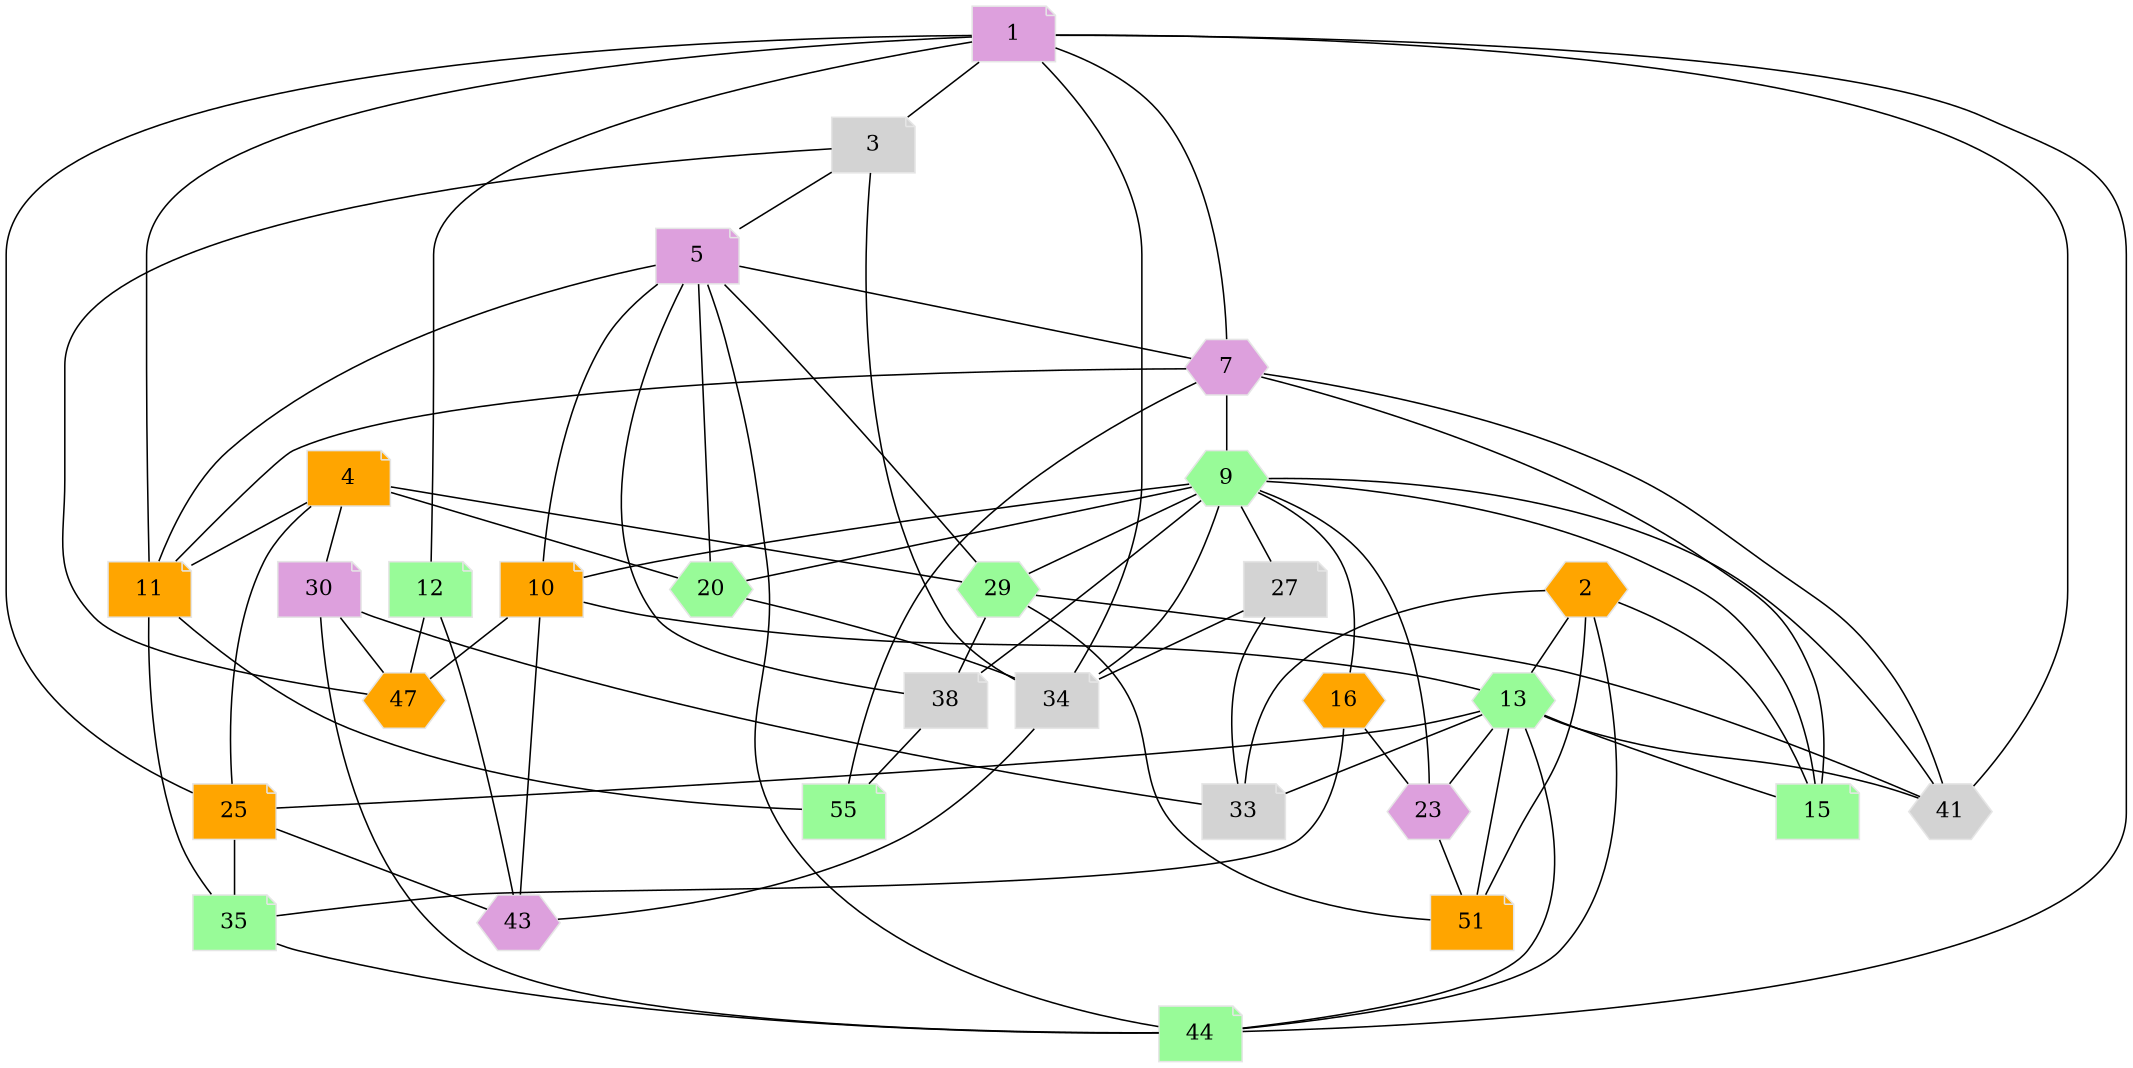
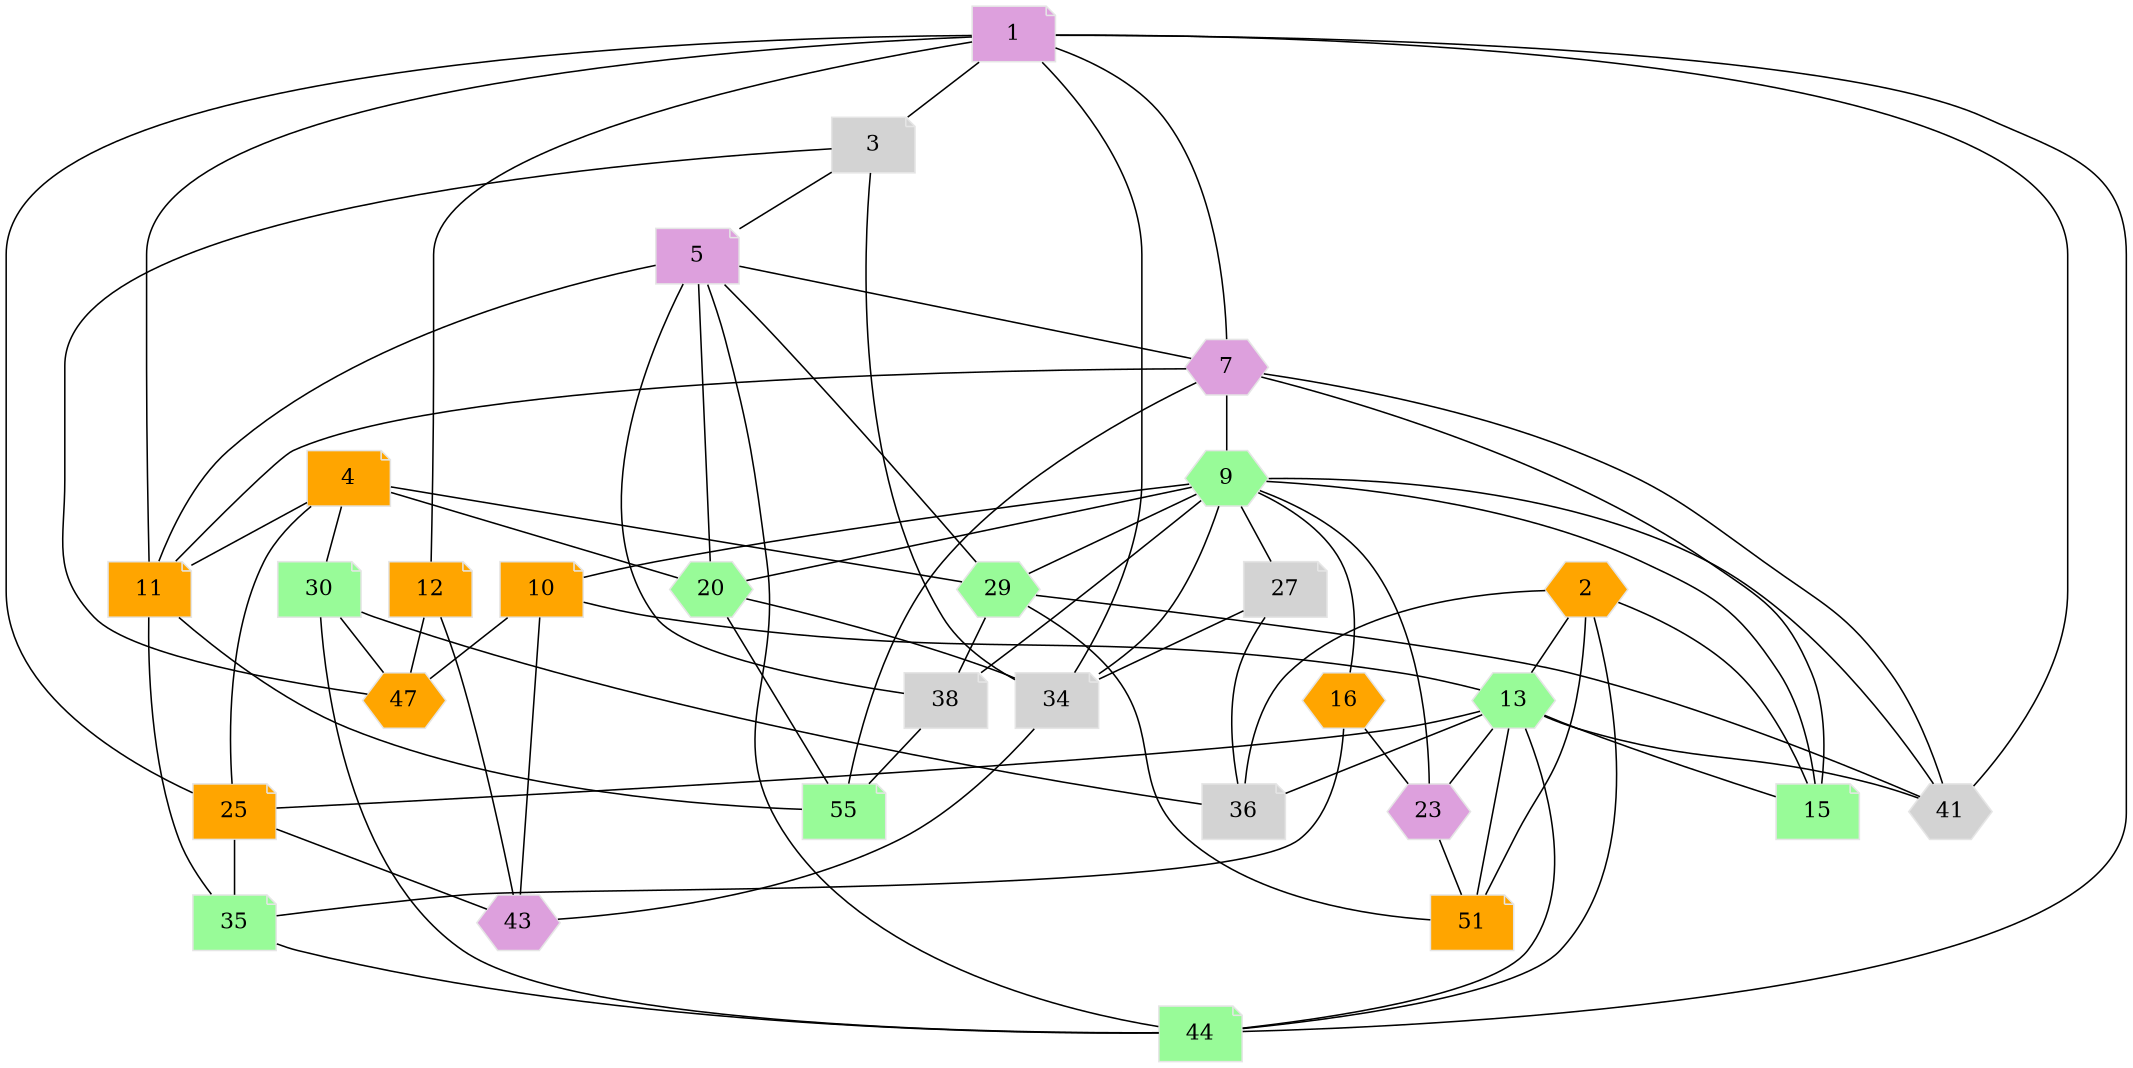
edge "5" -- "10": removed
node "30": fillcolor plum -> palegreen
node "12": fillcolor palegreen -> orange
edge "20" -- "55": added
node "33": label "33" -> "36"
